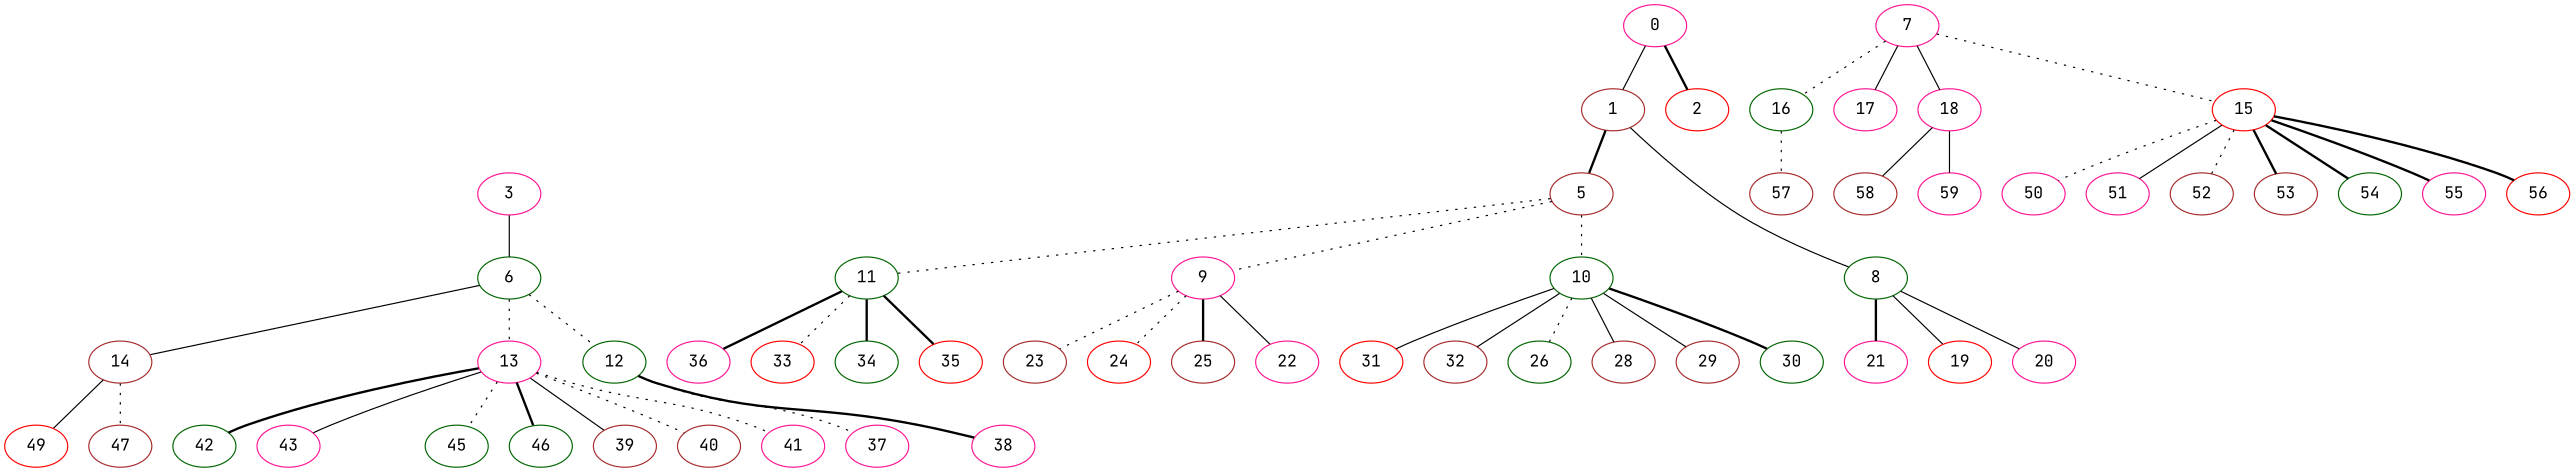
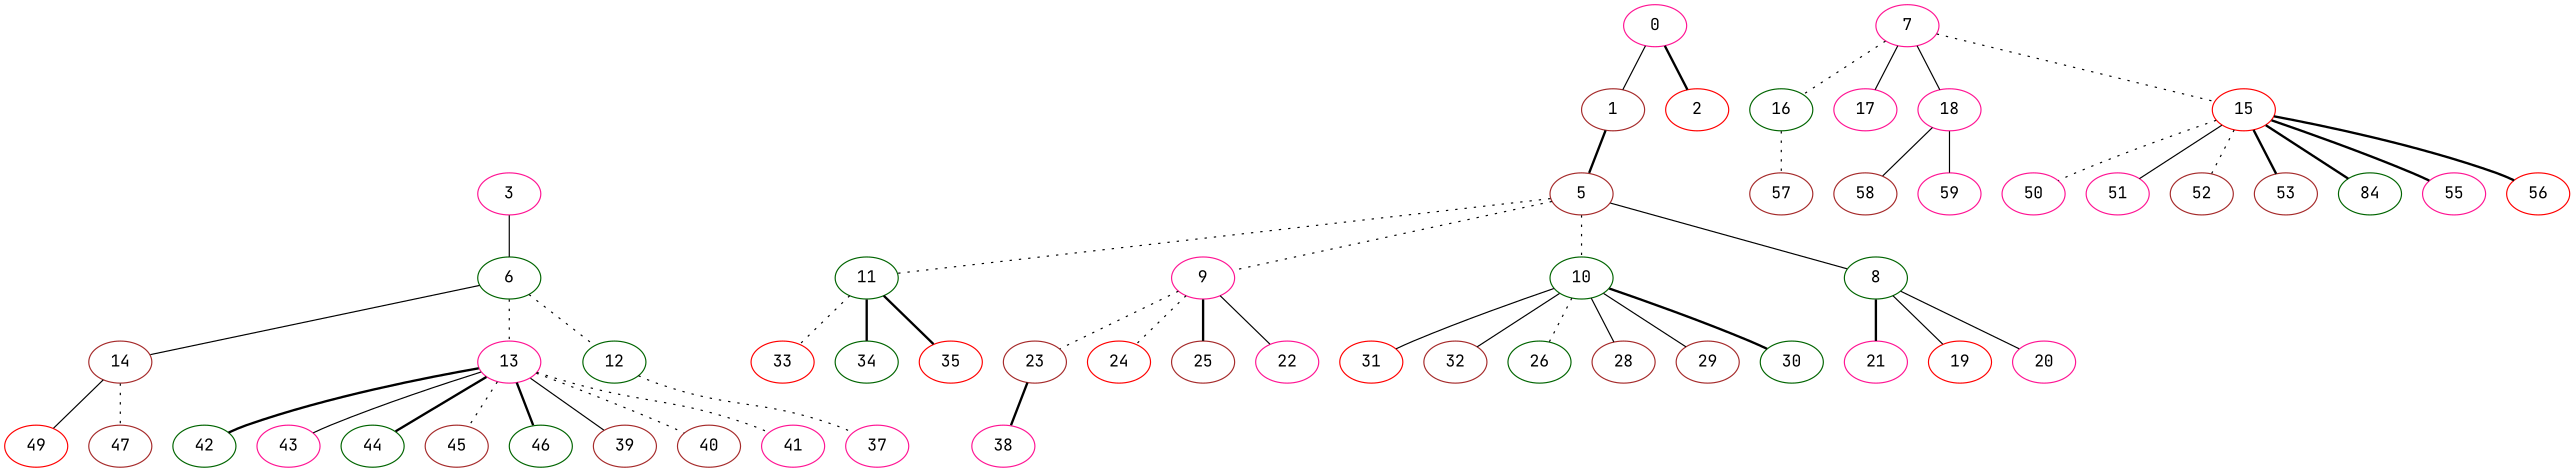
node "54": label "54" -> "84"
edge "1" -- "8": now "5" -- "8"
node "36": removed
edge "12" -- "38": now "23" -- "38"
node "44": added
node "45": color darkgreen -> brown
